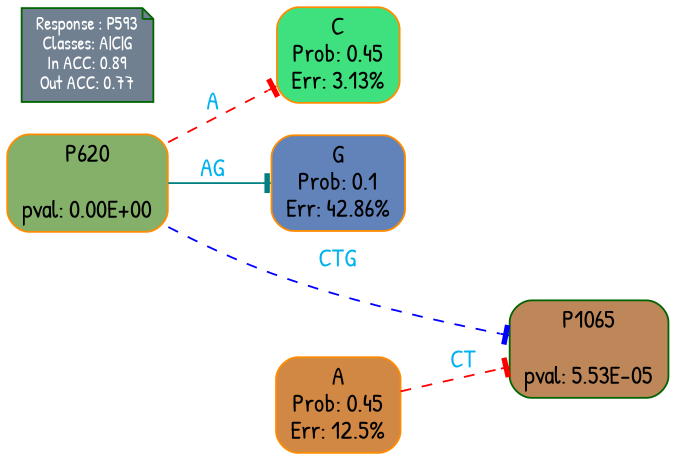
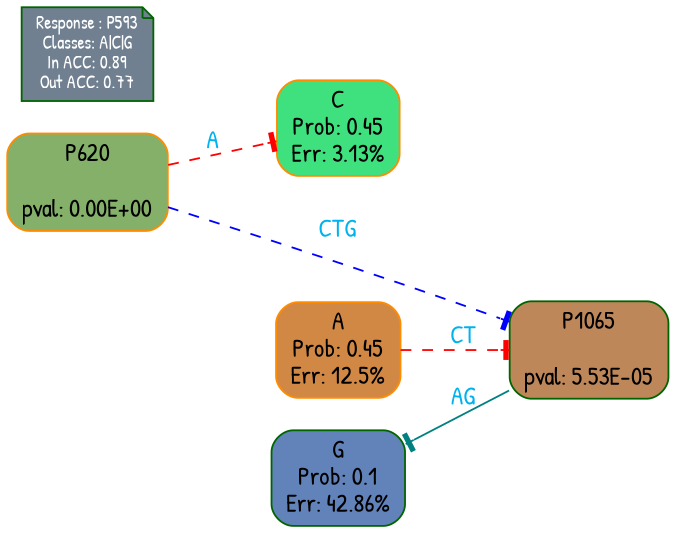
edge "P620 pval: 0.00E+00" -> "G Prob: 0.1 Err: 42.86%": now "P1065 pval: 5.53E-05" -> "G Prob: 0.1 Err: 42.86%"
node "G Prob: 0.1 Err: 42.86%": color darkorange -> darkgreen
